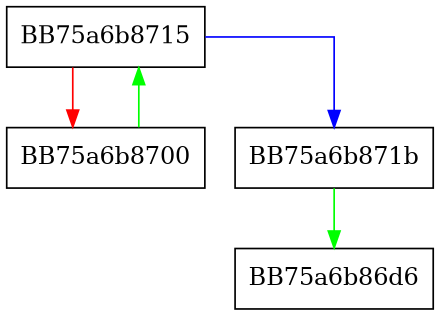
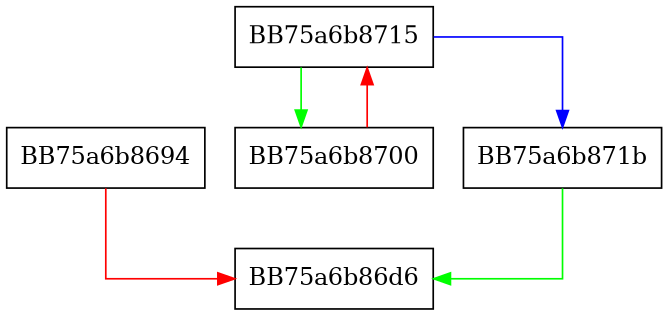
edge "BB75a6b8715" -> "BB75a6b8700": color red -> green
edge "BB75a6b8700" -> "BB75a6b8715": color green -> red
node "BB75a6b8694": added
